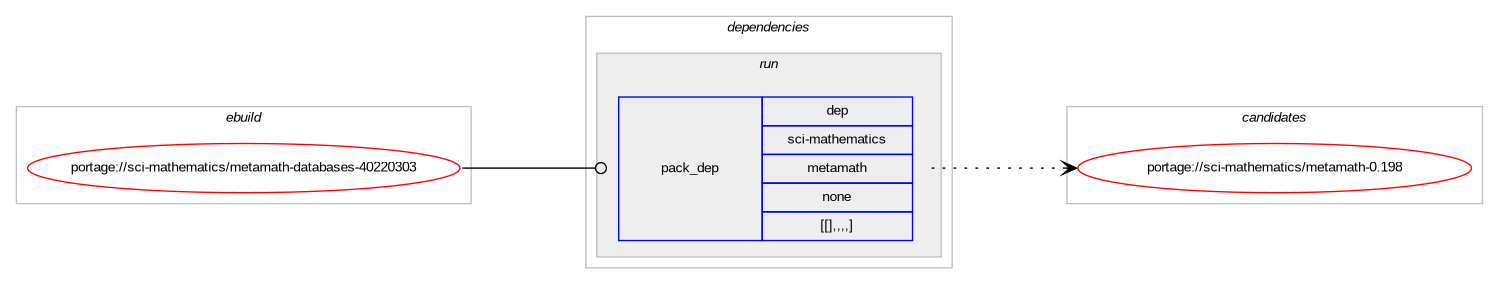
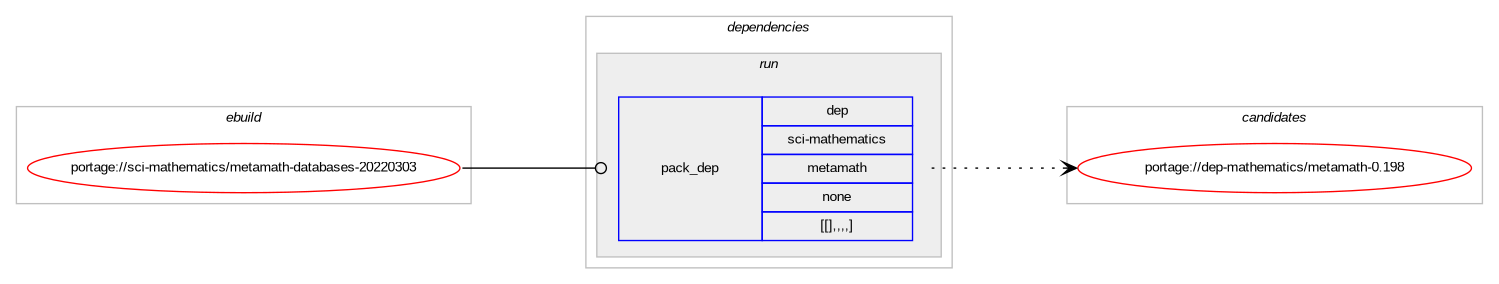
node "portage://sci-mathematics/metamath-databases-40220303": label "portage://sci-mathematics/metamath-databases-40220303" -> "portage://sci-mathematics/metamath-databases-20220303"
node "portage://sci-mathematics/metamath-0.198": label "portage://sci-mathematics/metamath-0.198" -> "portage://dep-mathematics/metamath-0.198"
